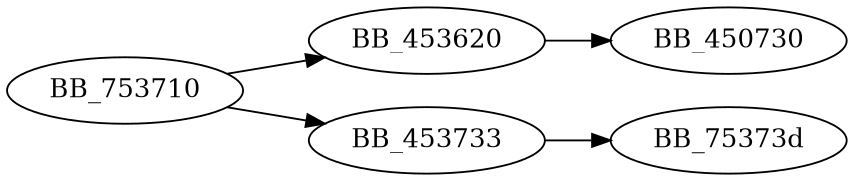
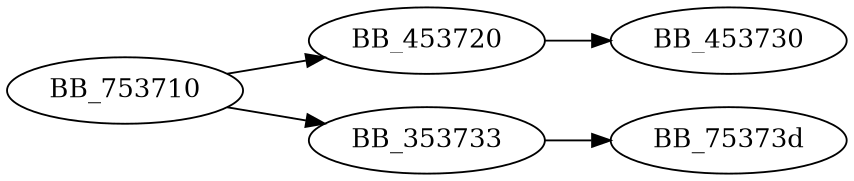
node "BB_453620": label "BB_453620" -> "BB_453720"
node "BB_450730": label "BB_450730" -> "BB_453730"
node "BB_453733": label "BB_453733" -> "BB_353733"
